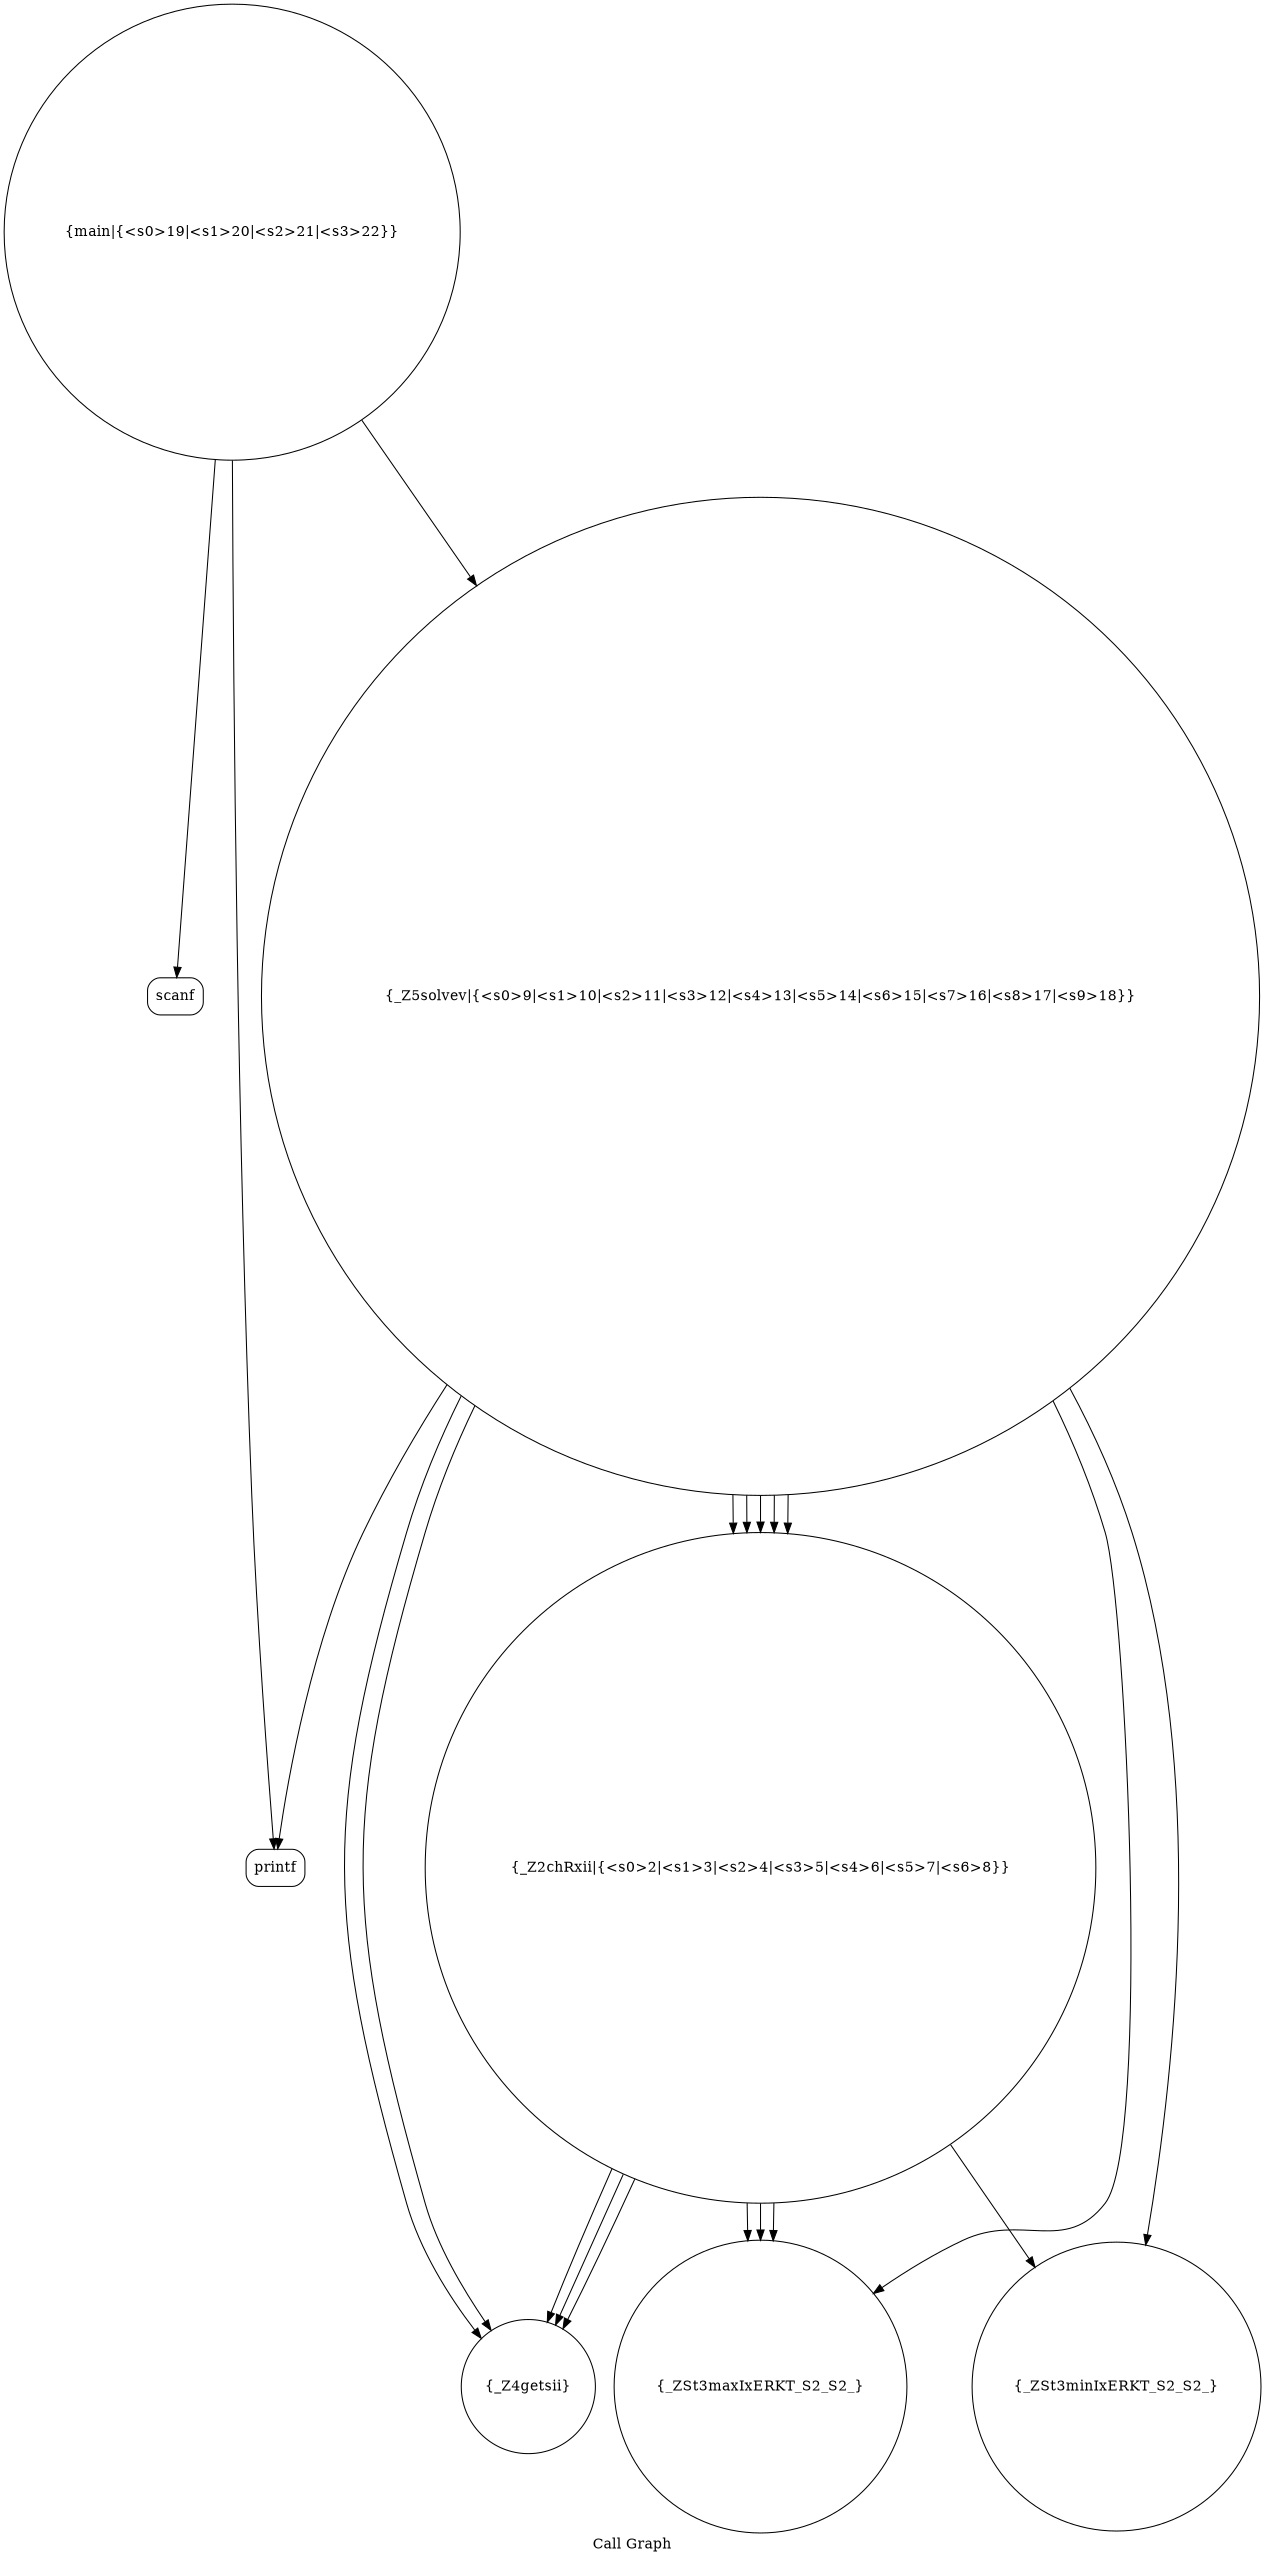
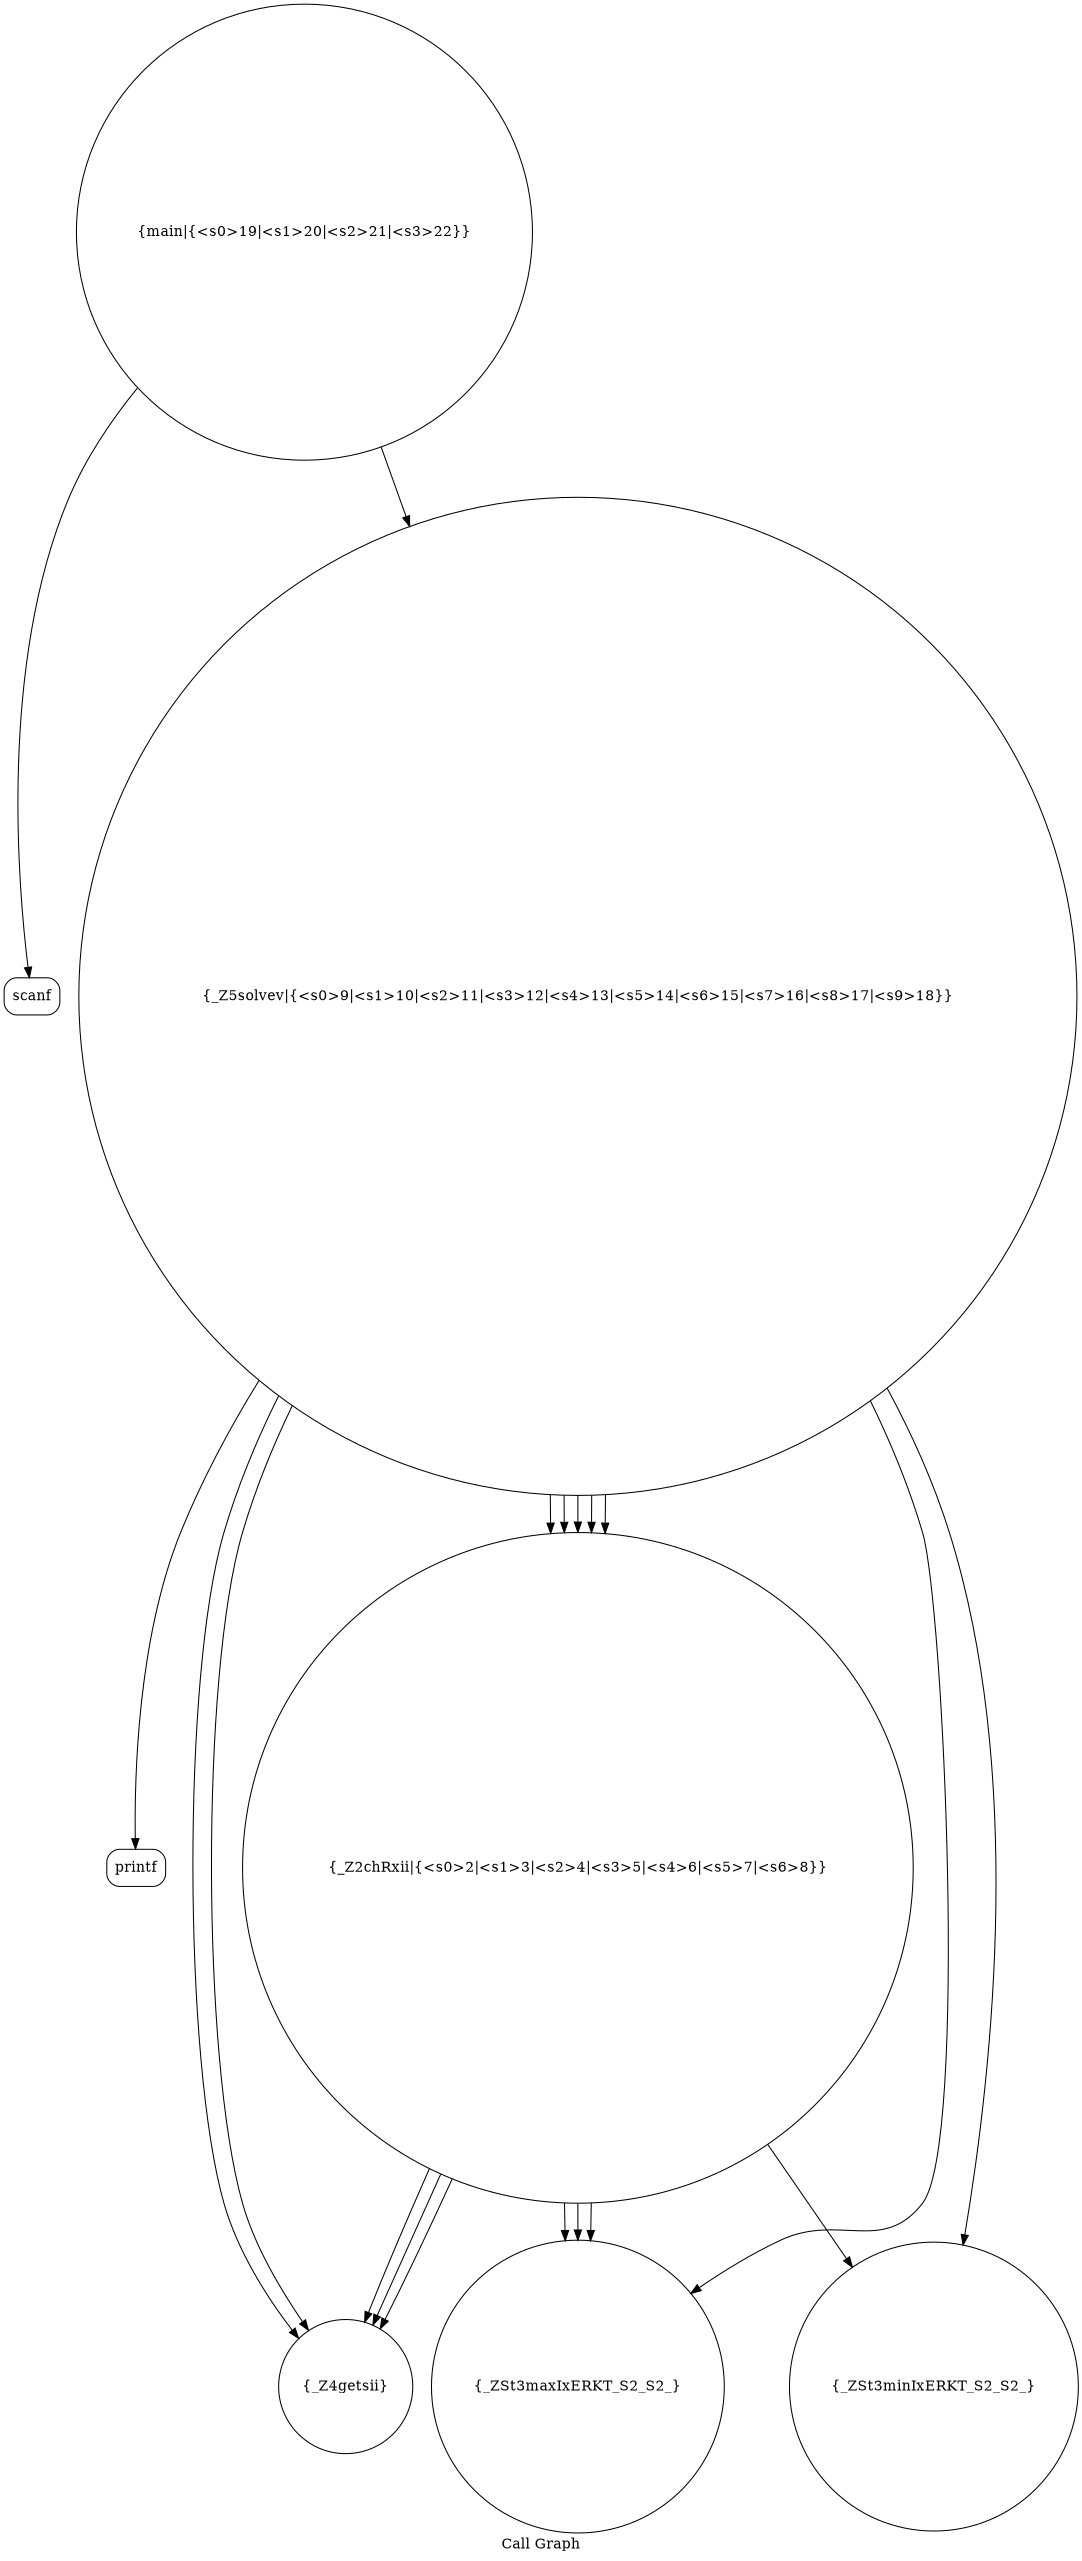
edge "{main|{<s0>19|<s1>20|<s2>21|<s3>22}}" -> "printf": removed
